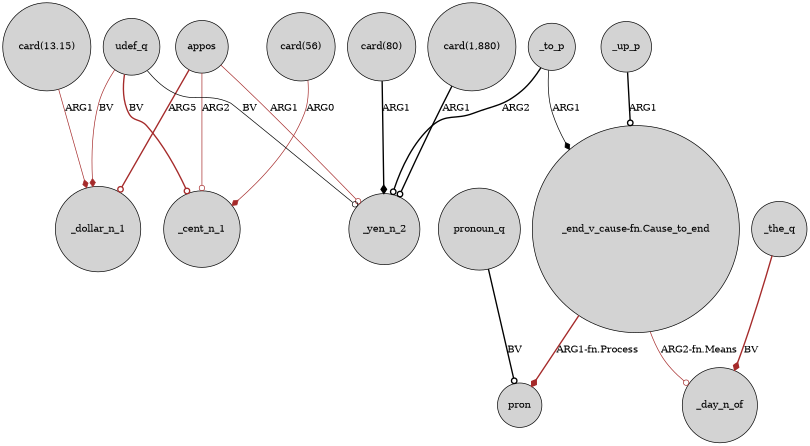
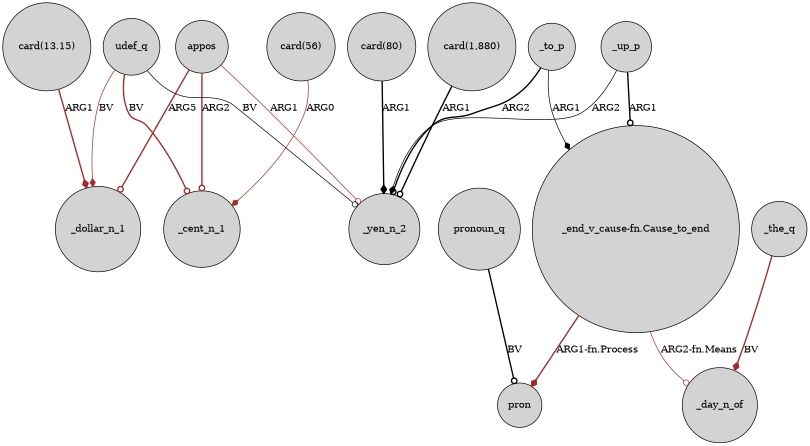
edge "_up_p" -> "_yen_n_2": added, label "ARG2"
edge "appos" -> "_cent_n_1": style solid -> bold
edge "card(13.15)" -> "_dollar_n_1": style solid -> bold
